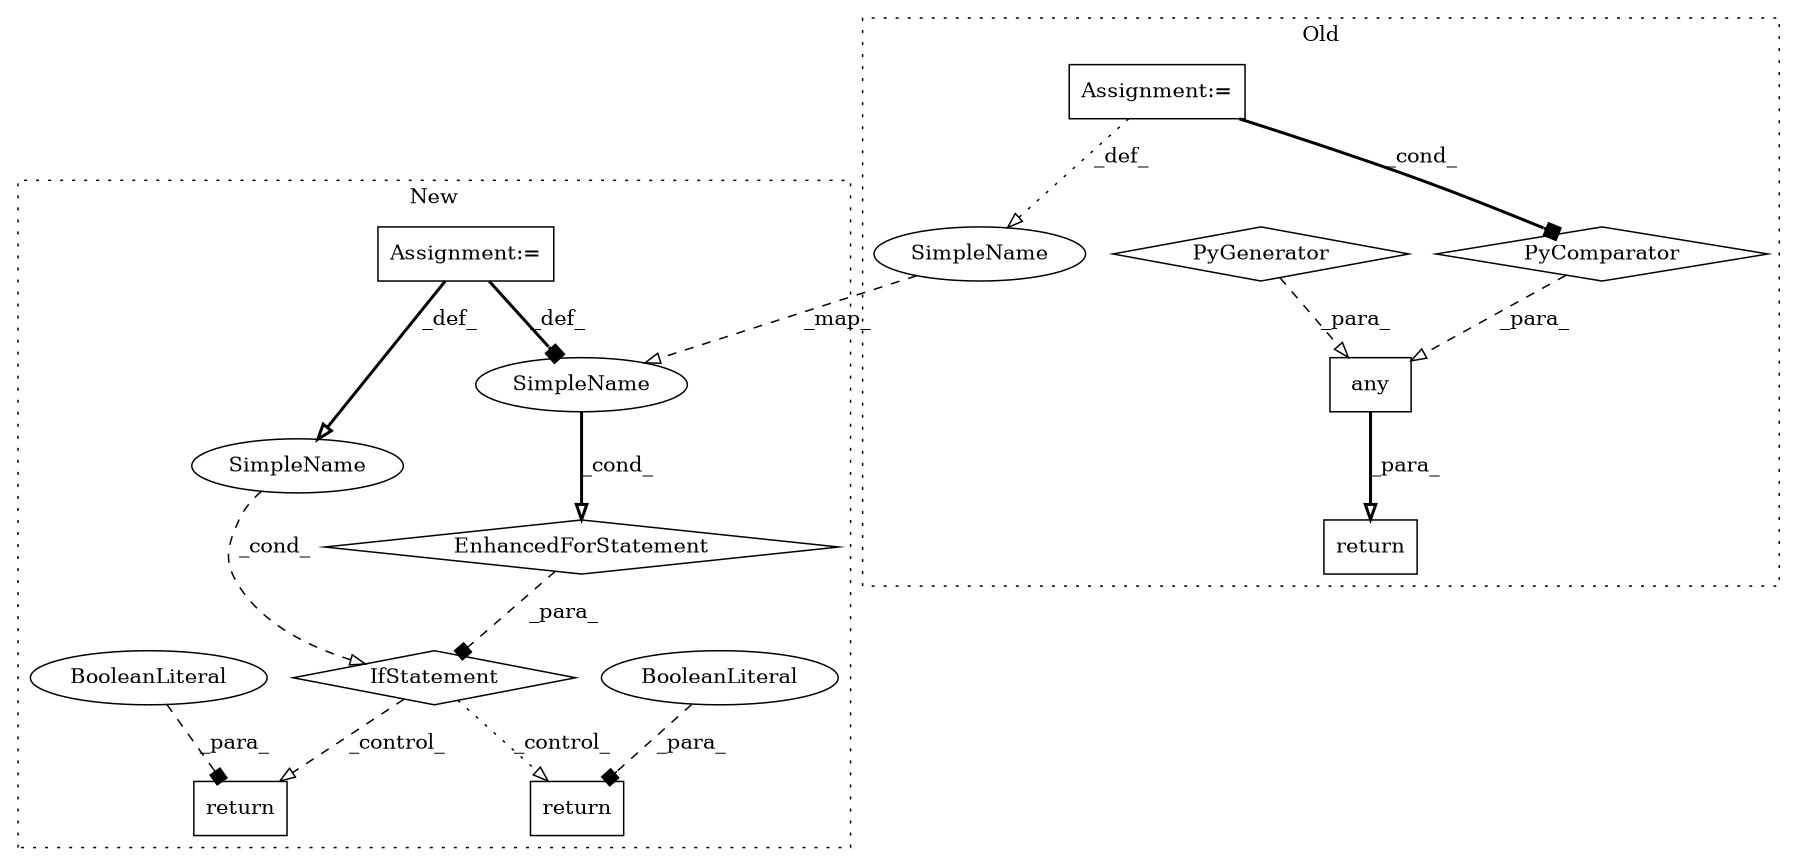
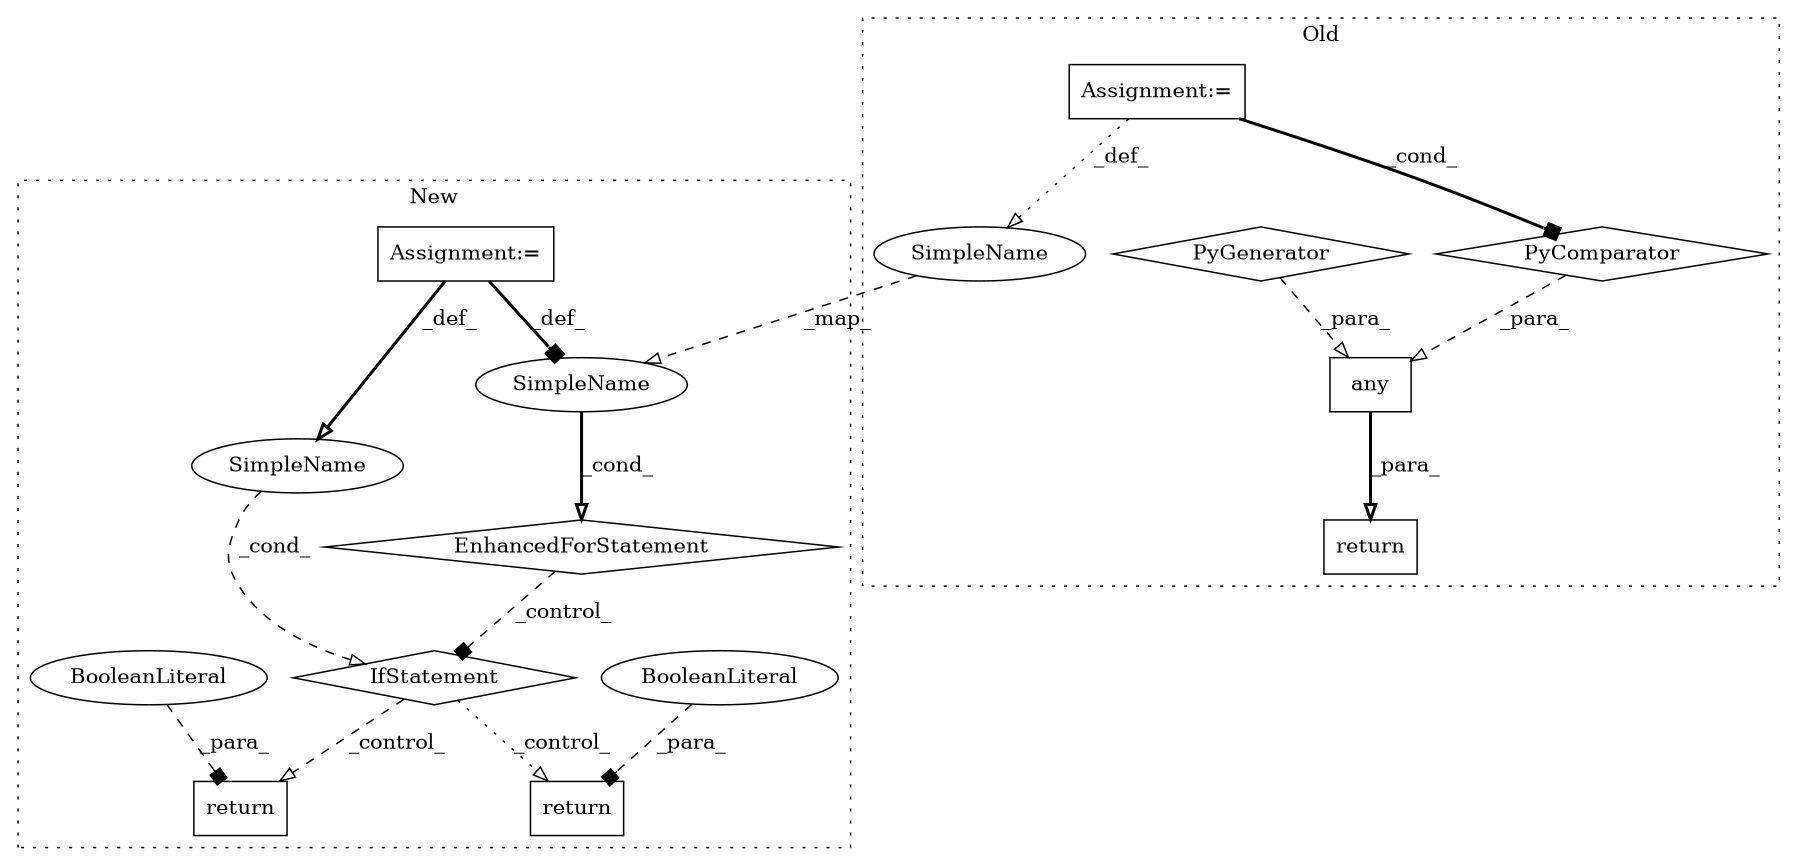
edge "EnhancedForStatement" -> "IfStatement": label "_para_" -> "_control_"
